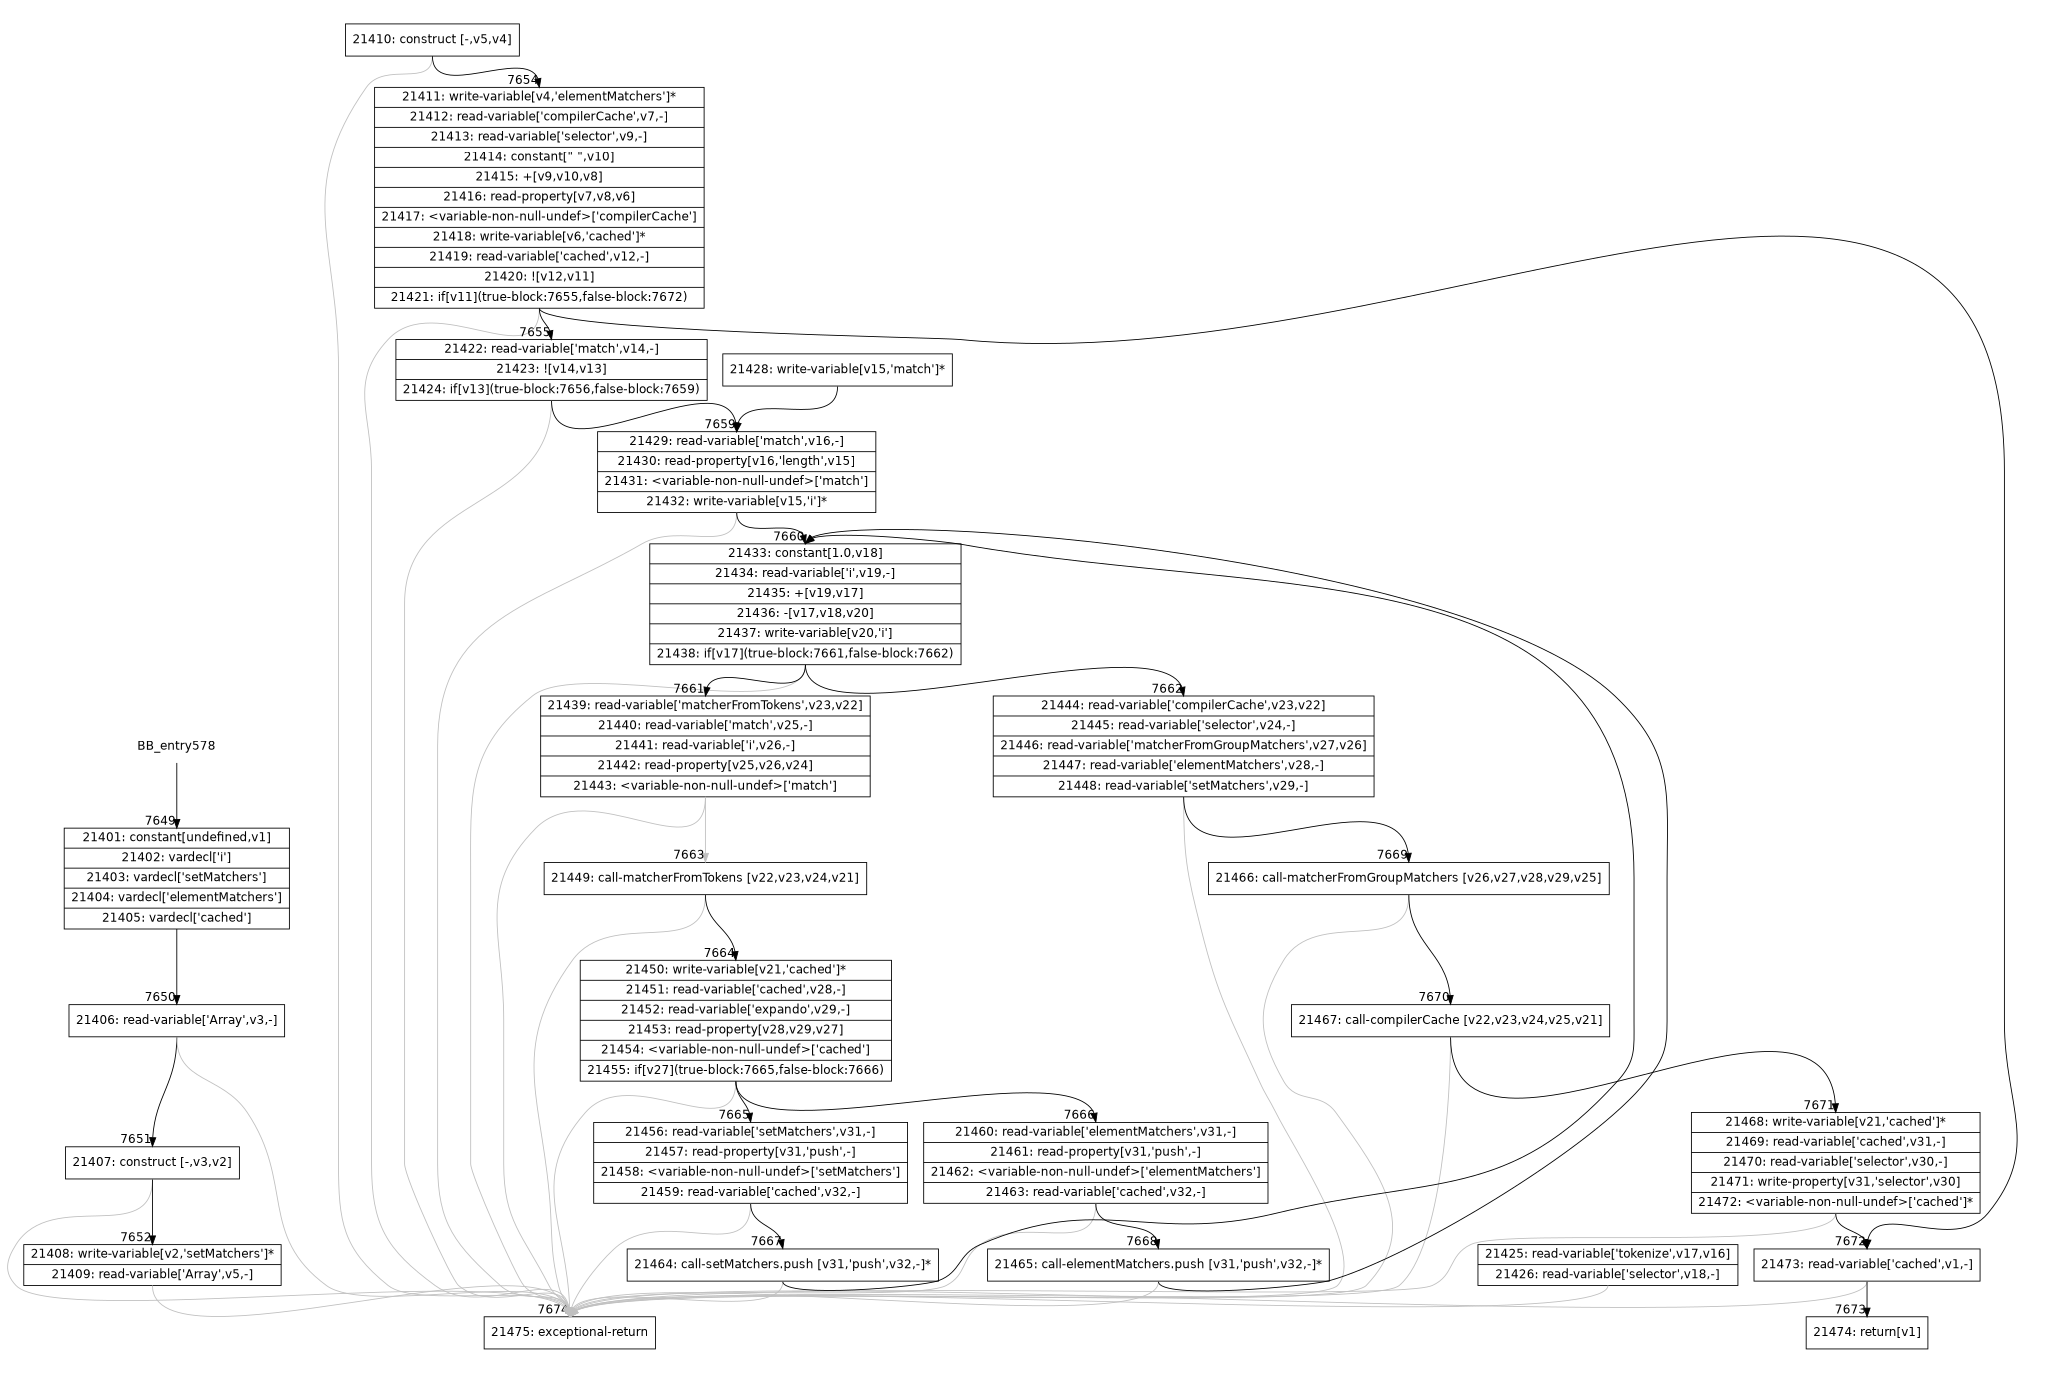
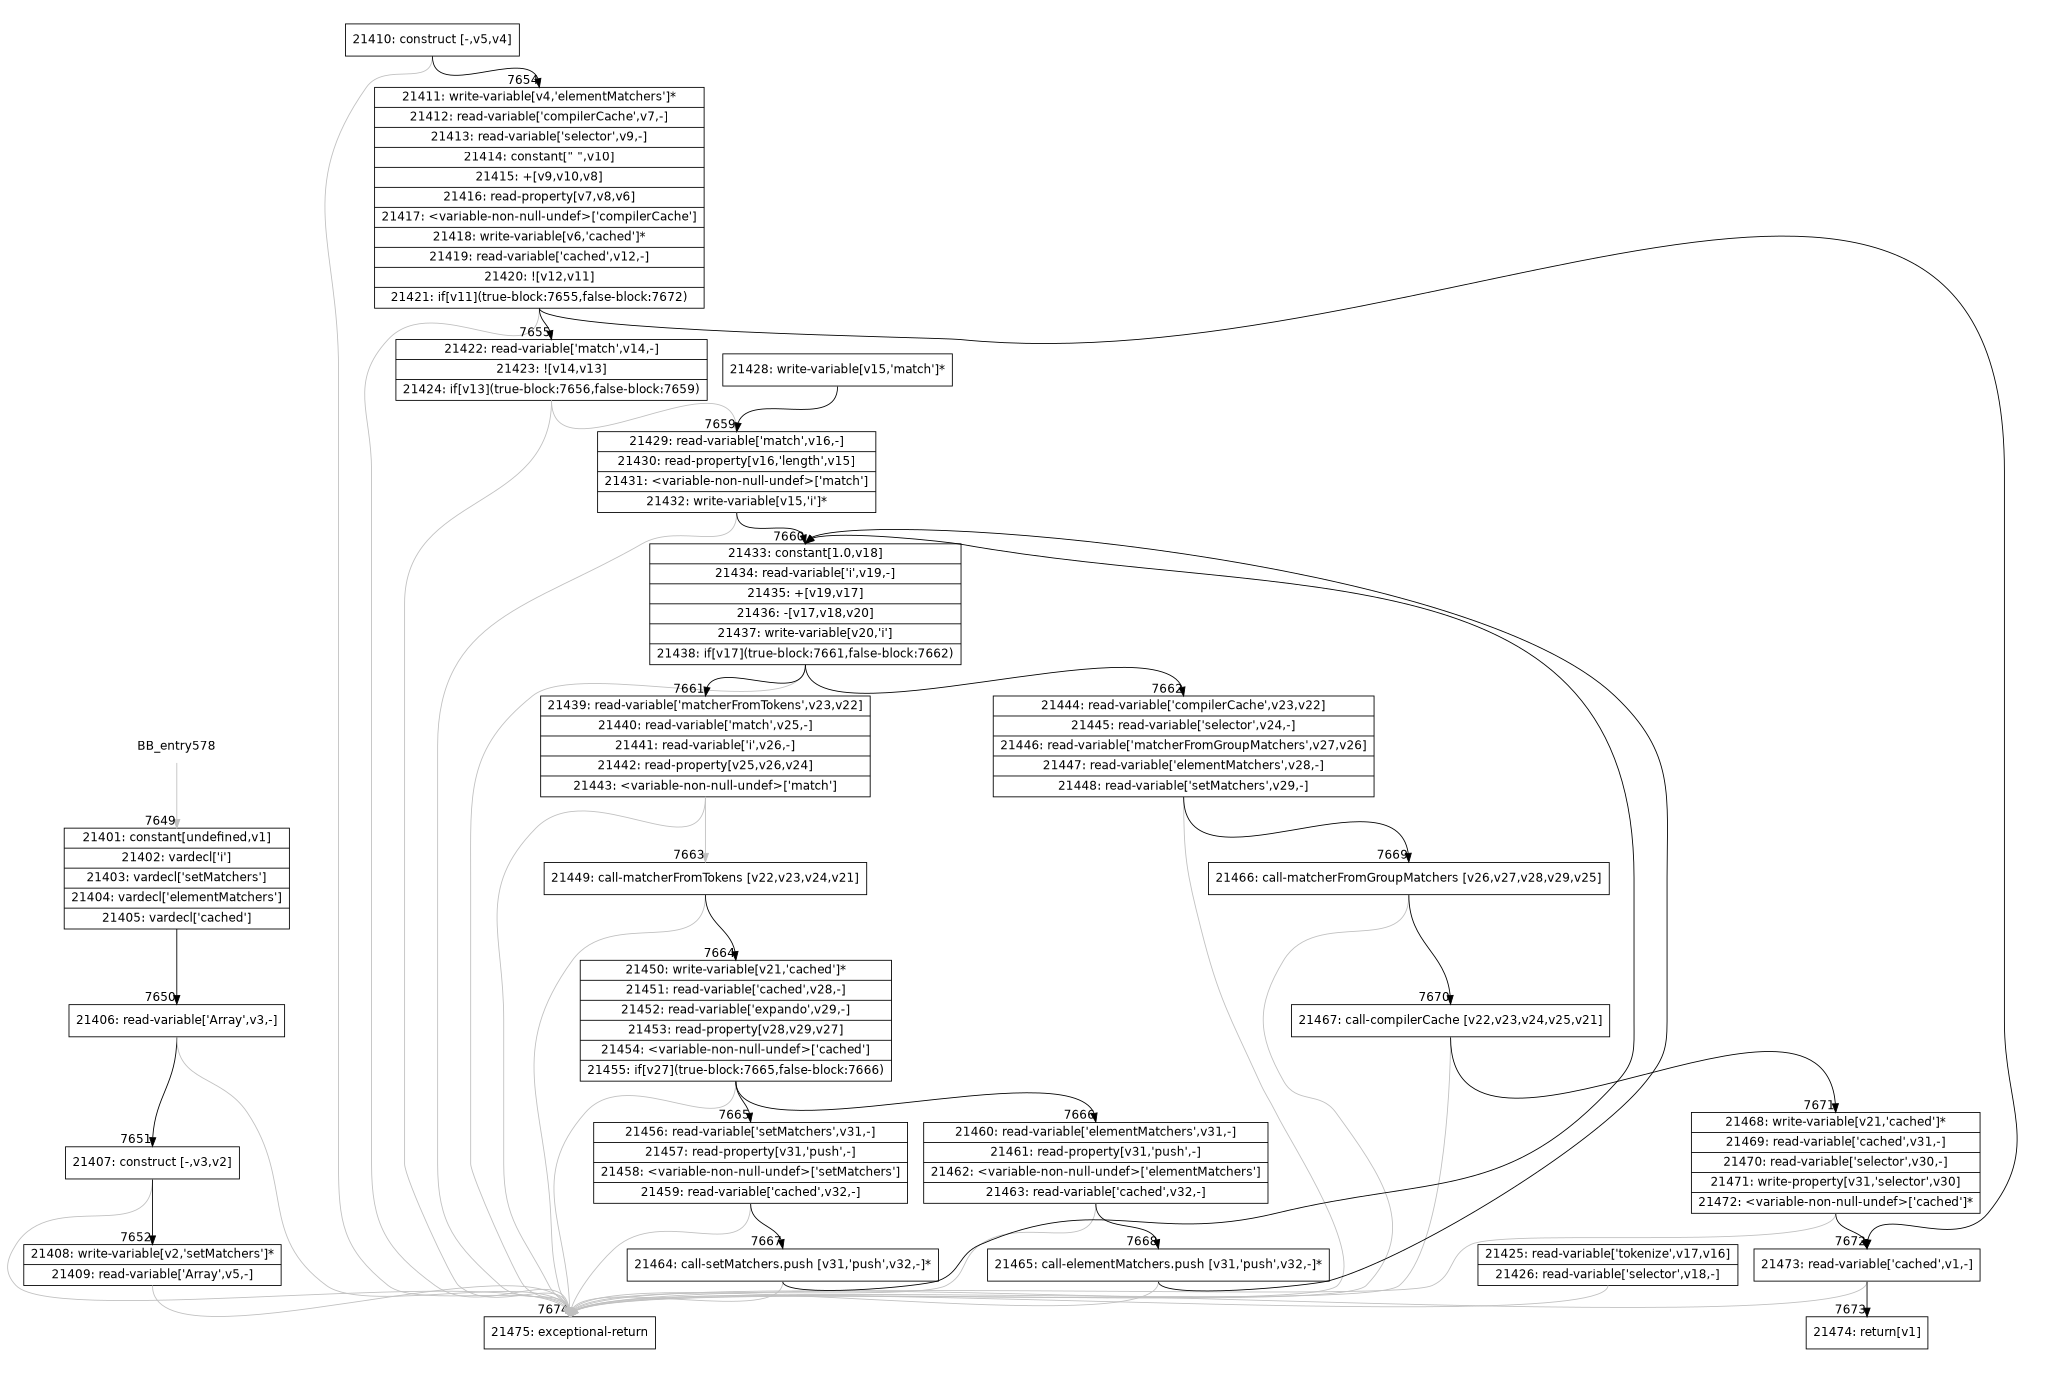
edge "21422: read-variable['match',v14,-]" -> "21429: read-variable['match',v16,-]": color black -> gray
edge "BB_entry578" -> "21401: constant[undefined,v1]": color black -> gray
